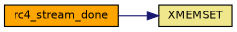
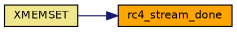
edge "rc4_stream_done" -> "XMEMSET": reversed
